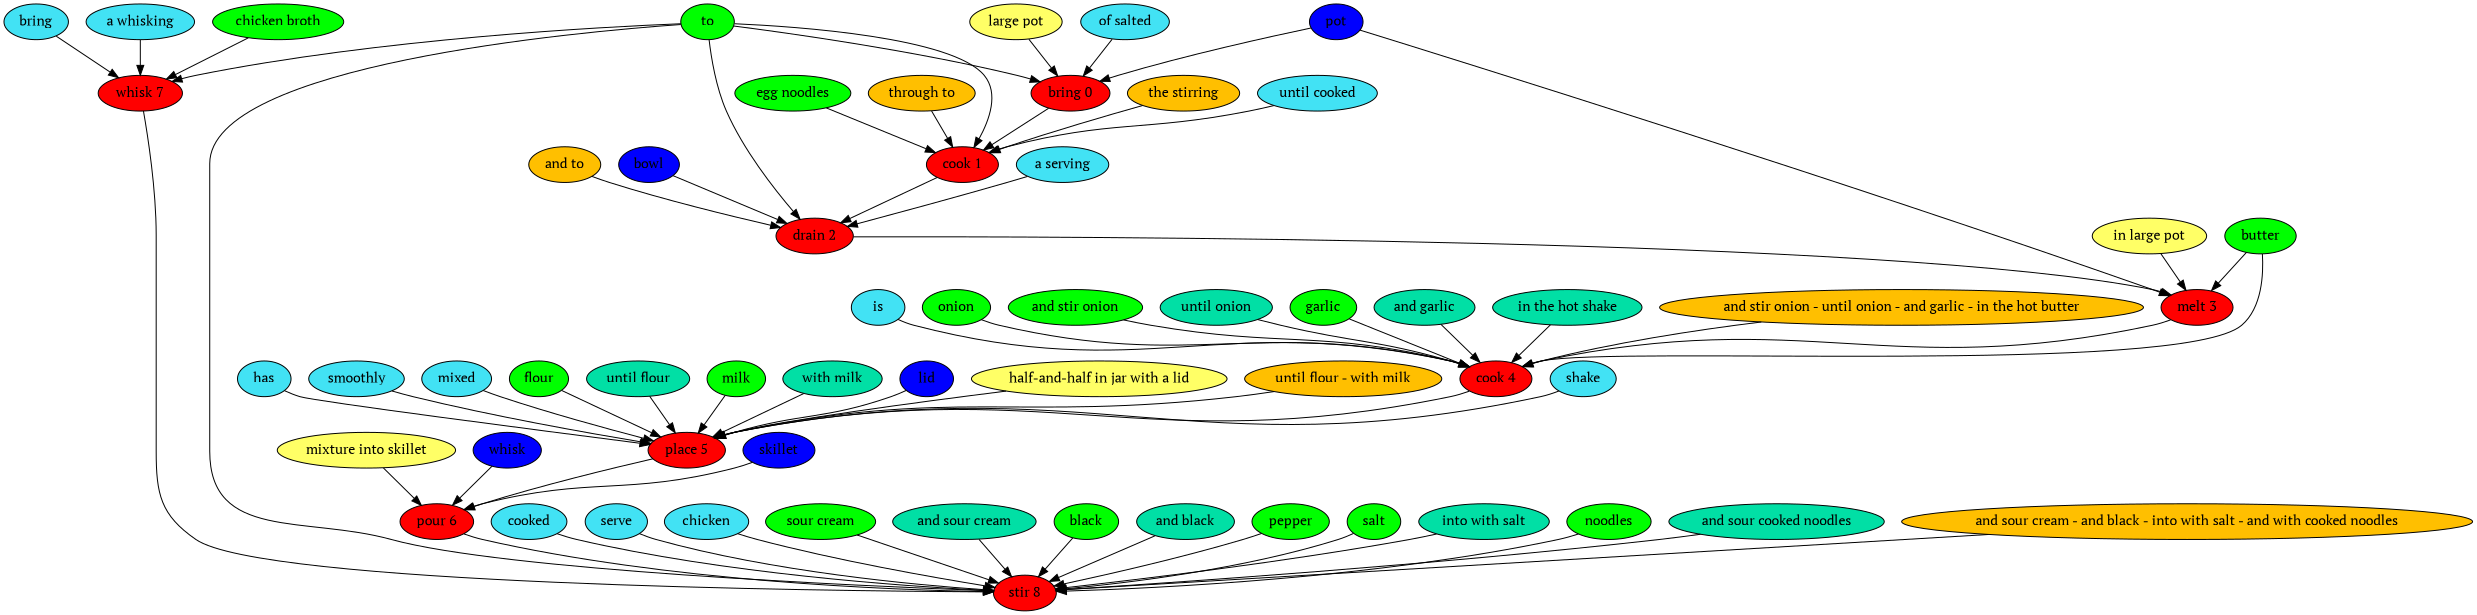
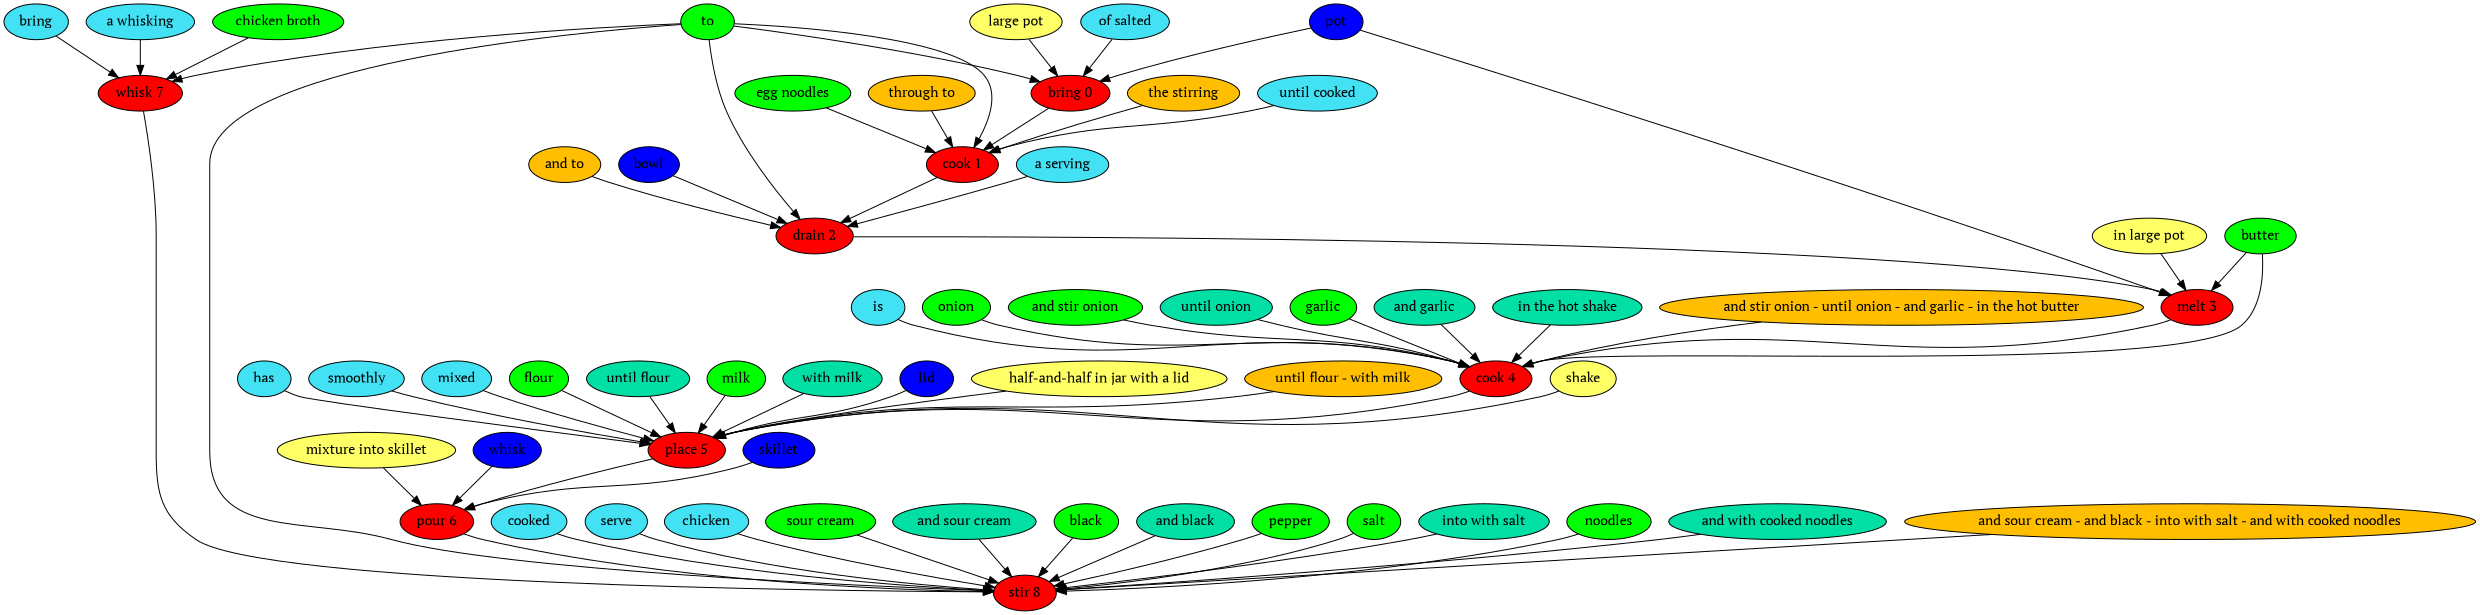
node "shake": fillcolor #42e2f4 -> #ffff66
node "and sour cooked noodles": label "and sour cooked noodles" -> "and with cooked noodles"
